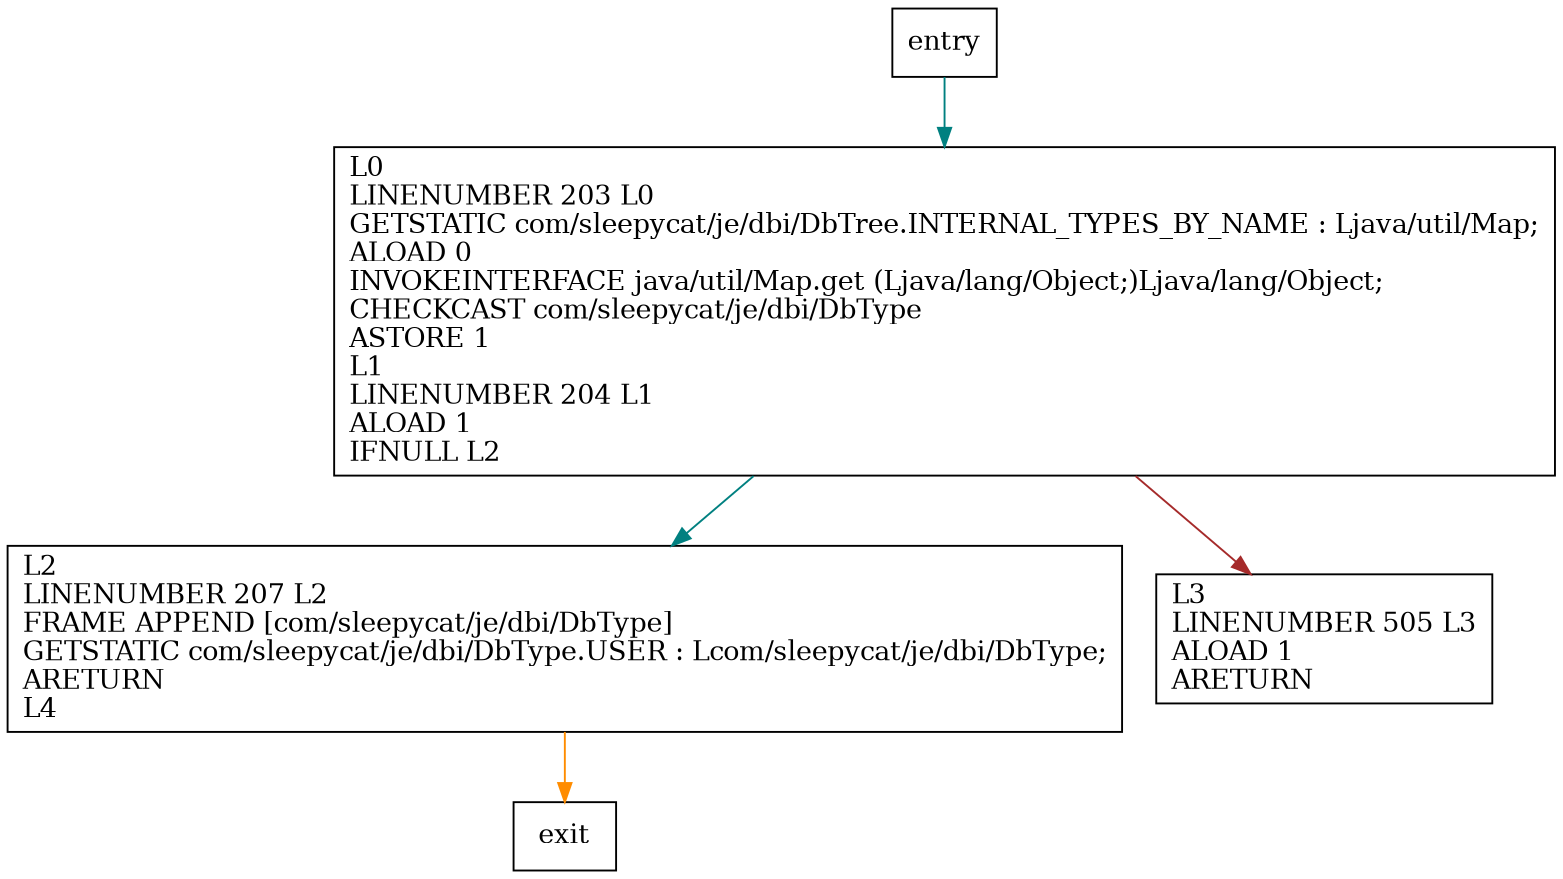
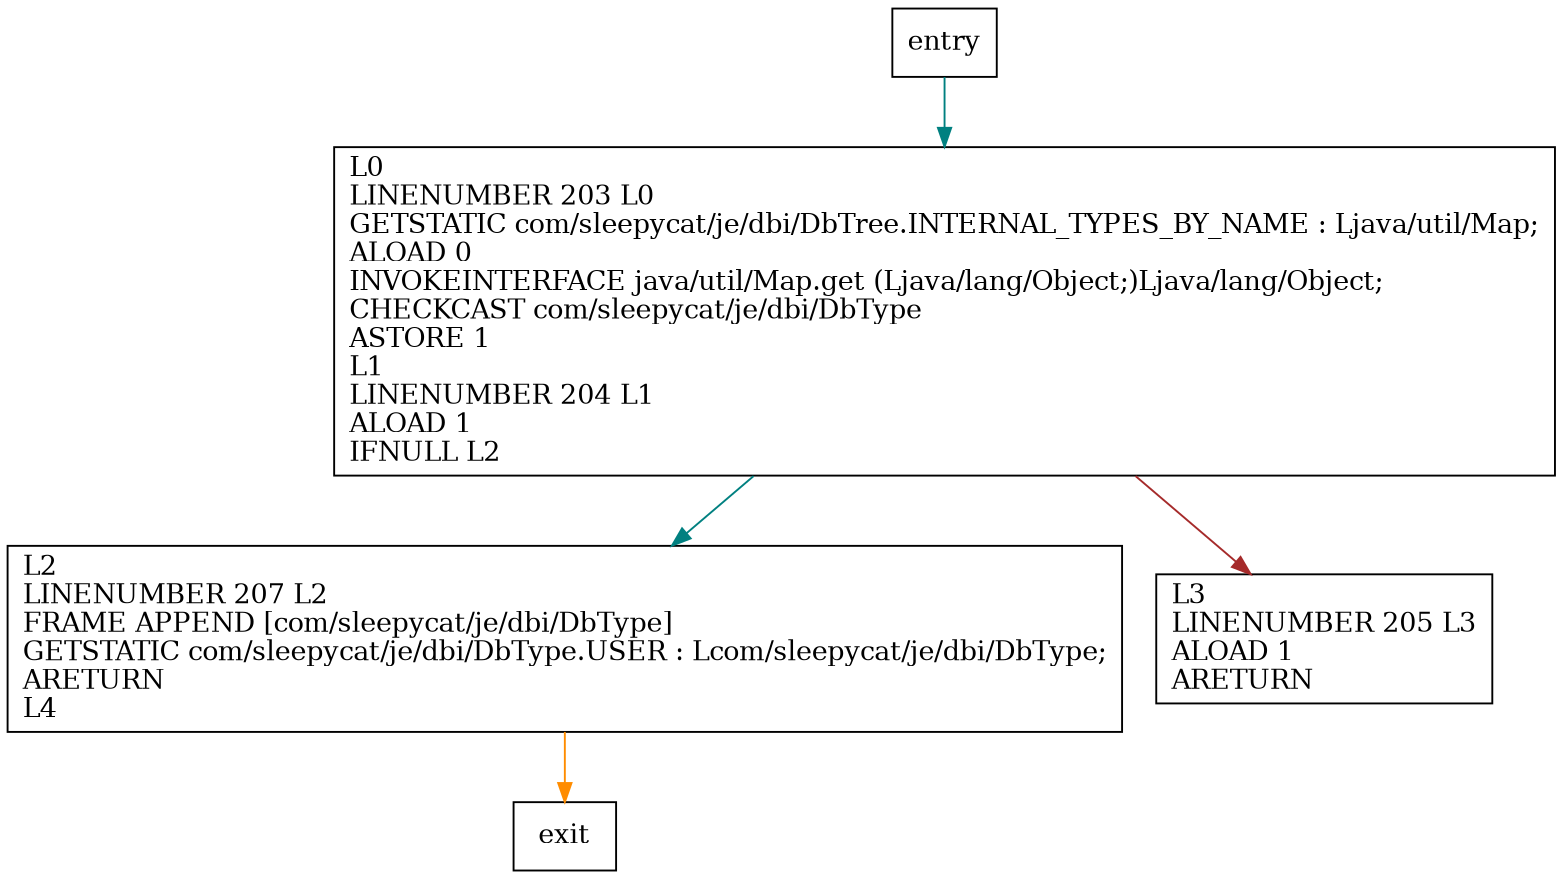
node "L3 LINENUMBER 505 L3 ALOAD 1 ARETURN": label "L3 LINENUMBER 505 L3 ALOAD 1 ARETURN" -> "L3 LINENUMBER 205 L3 ALOAD 1 ARETURN"
